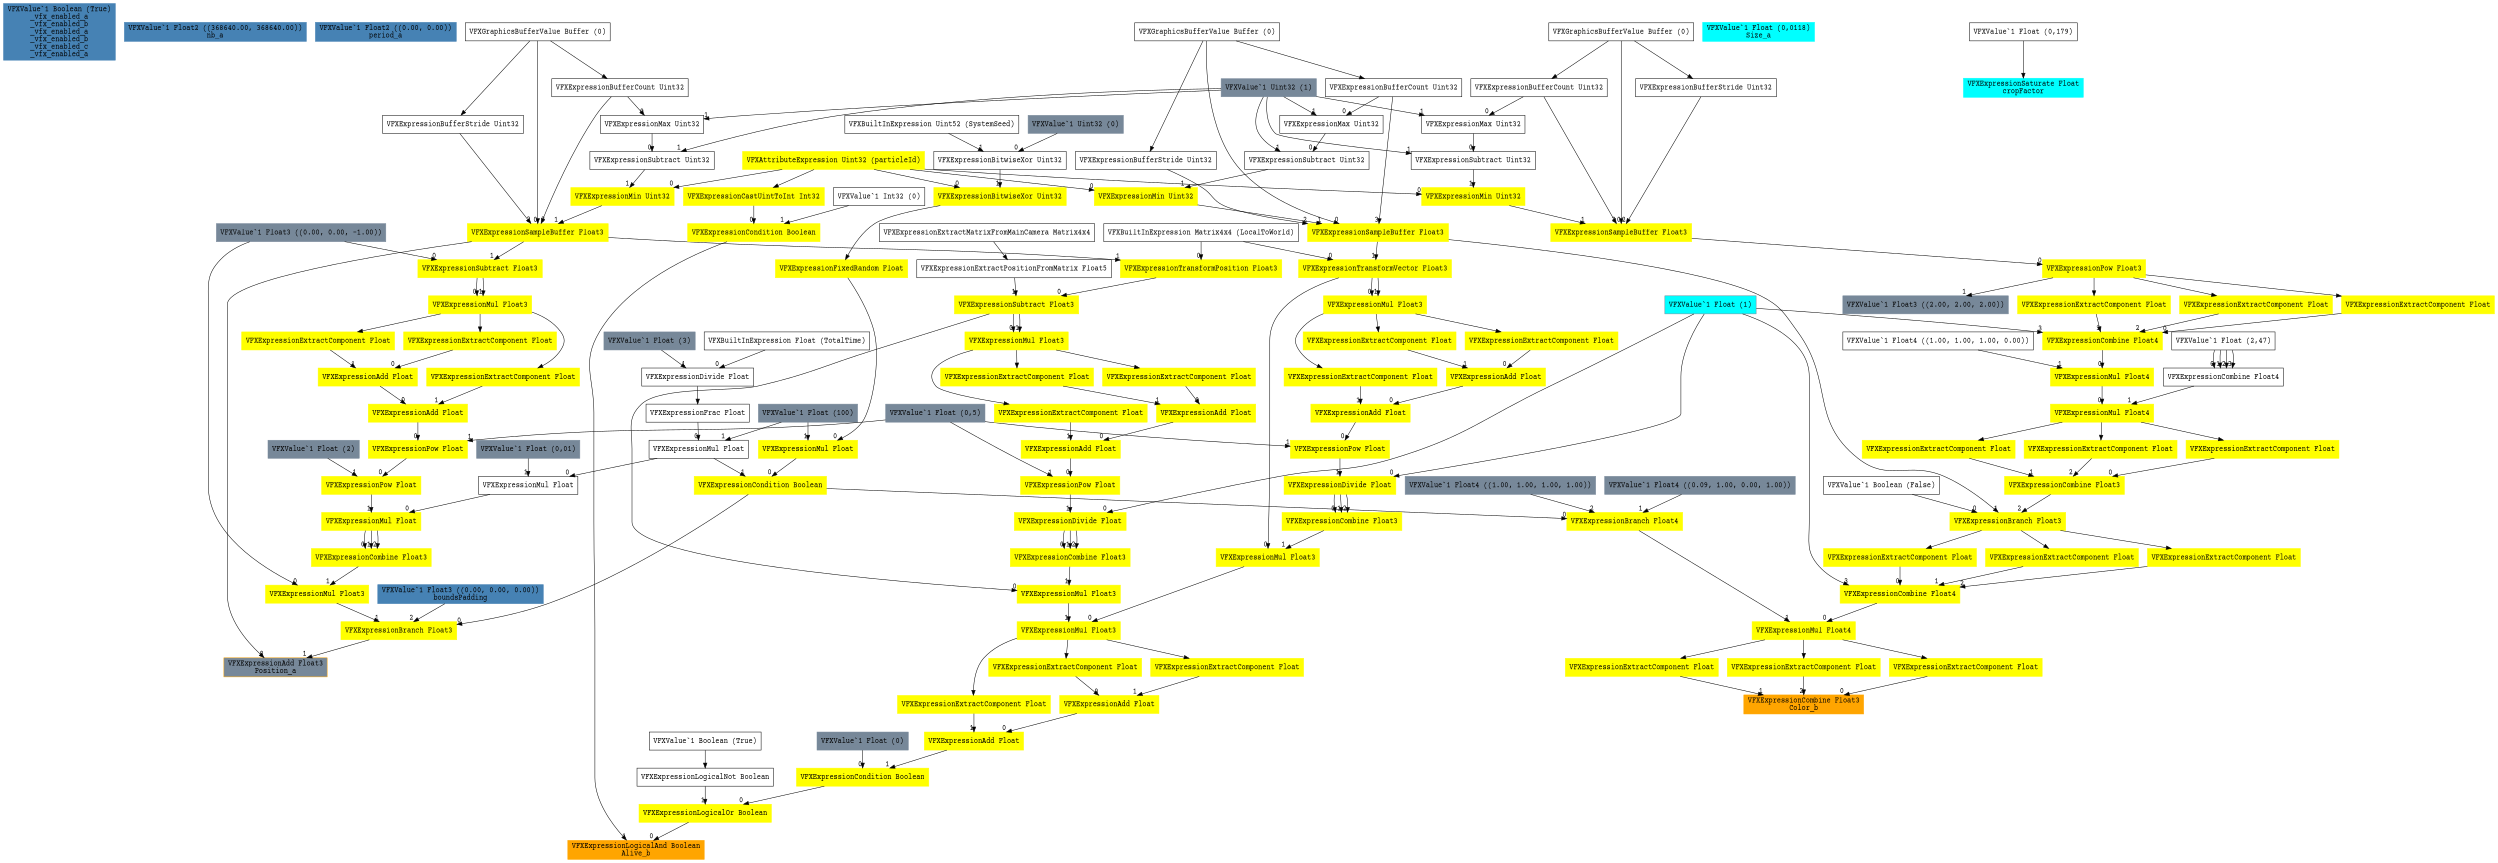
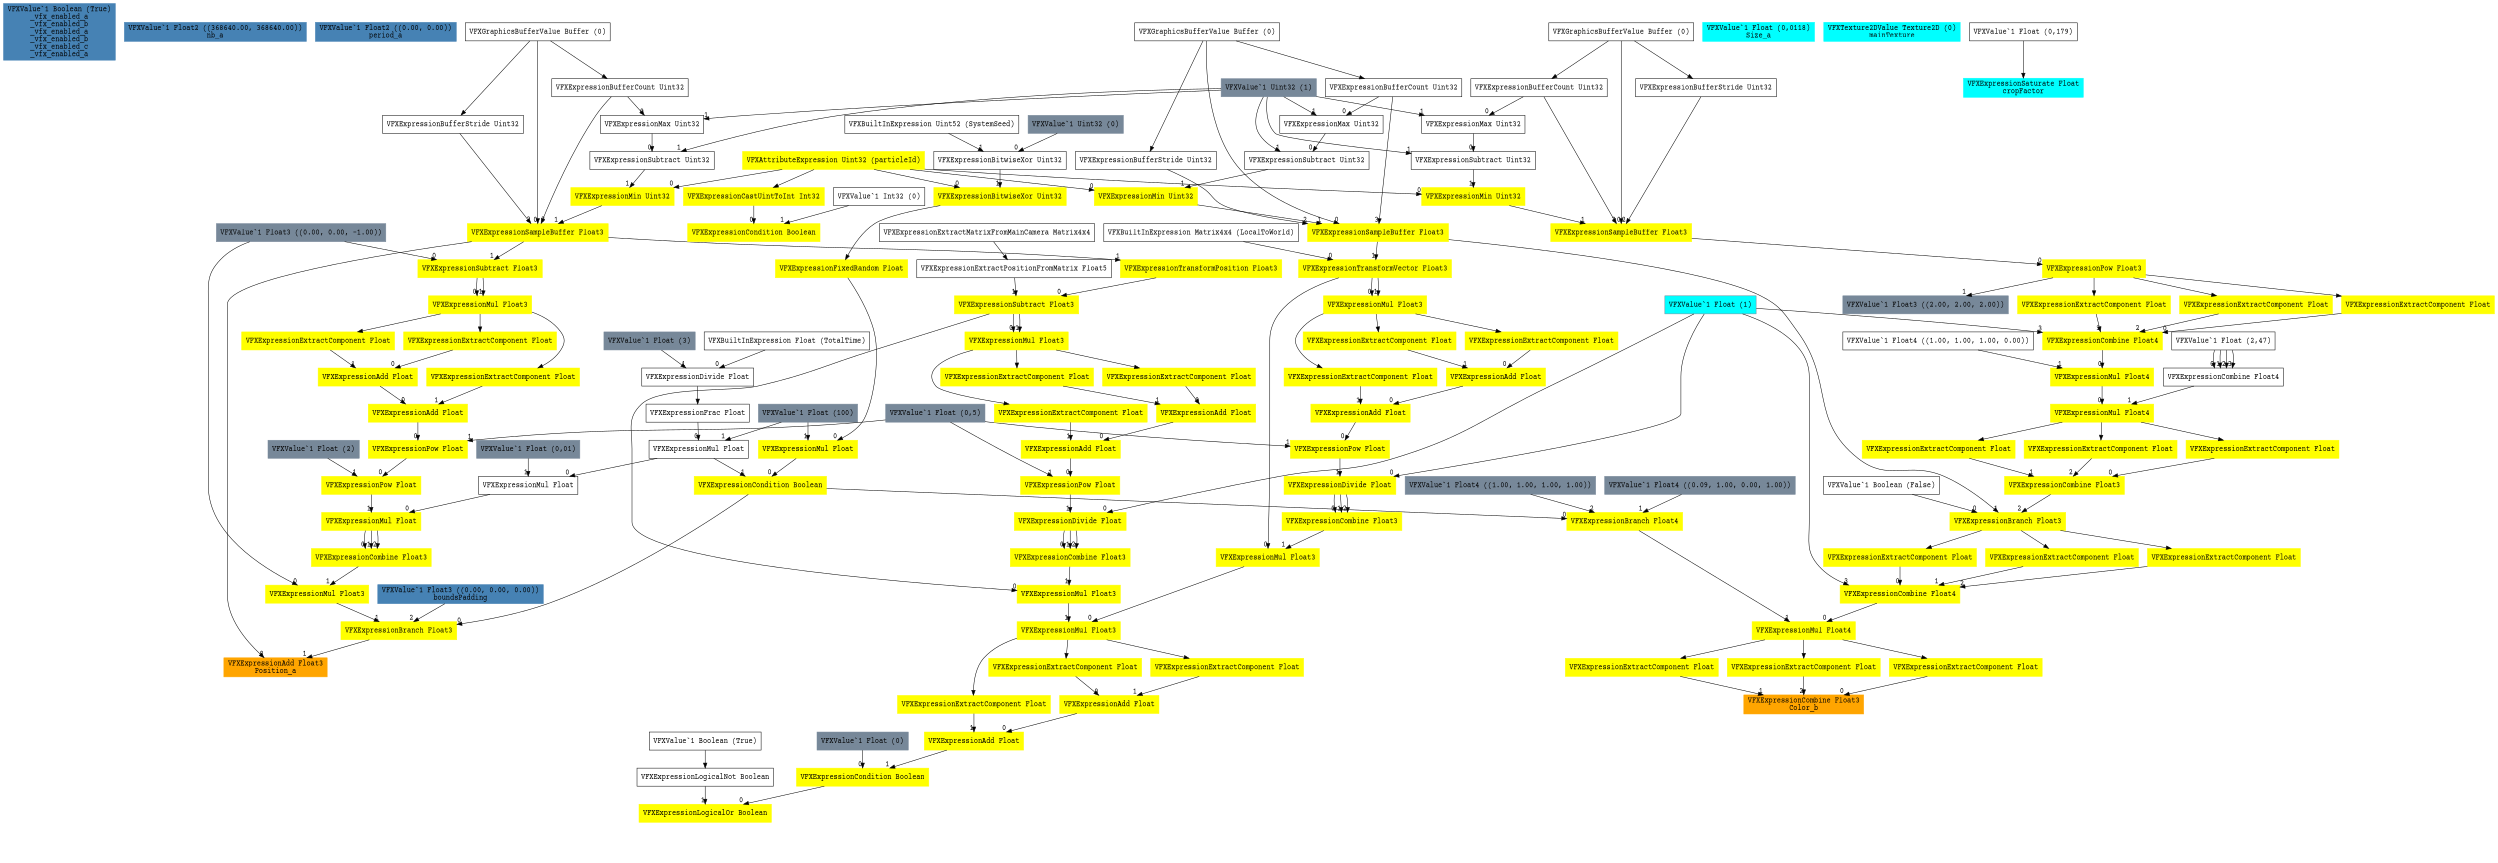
node "VFXTexture2DValue Texture2D (0) mainTexture": added
edge "VFXBuiltInExpression Matrix4x4 (LocalToWorld)" -> "VFXExpressionTransformPosition Float3": removed
node "VFXExpressionAdd Float3 Position_a": fillcolor lightslategray -> orange
node "VFXExpressionLogicalAnd Boolean Alive_b": removed
